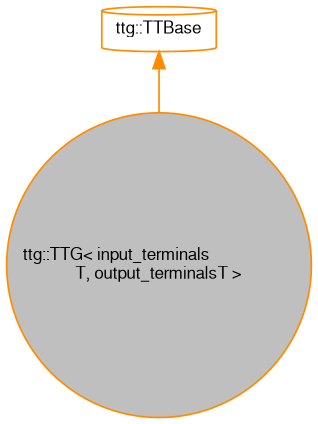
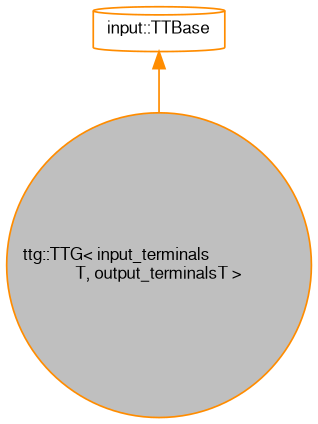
node "ttg::TTBase": label "ttg::TTBase" -> "input::TTBase"
